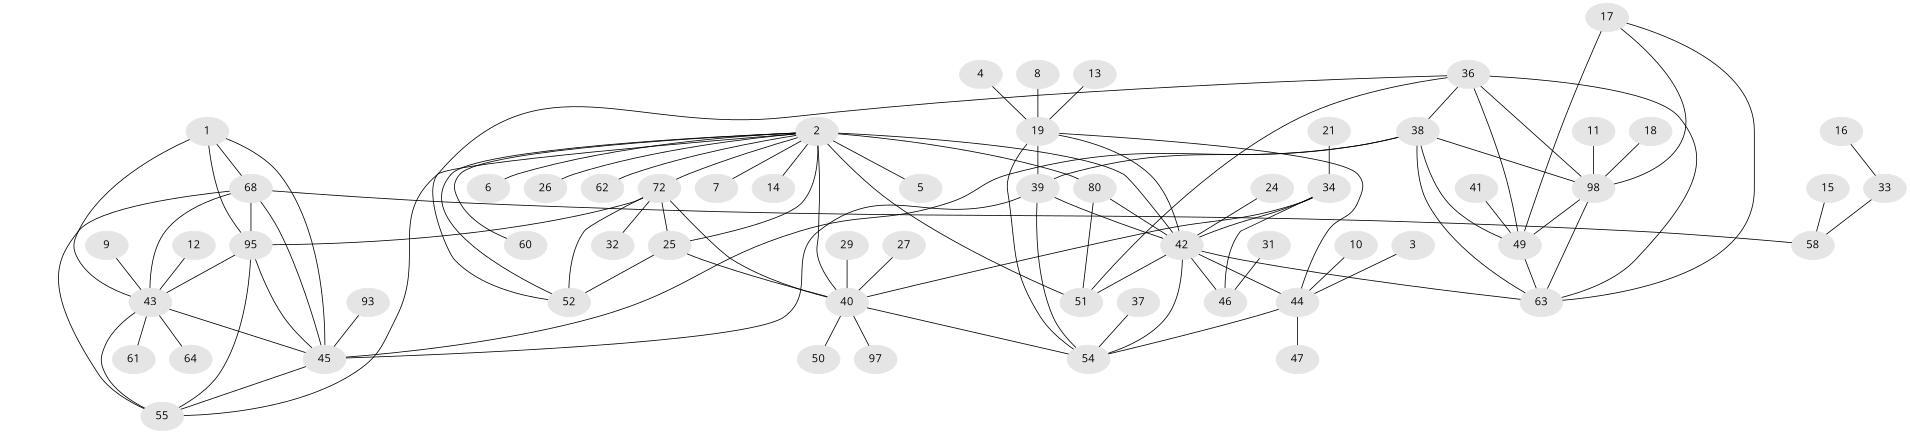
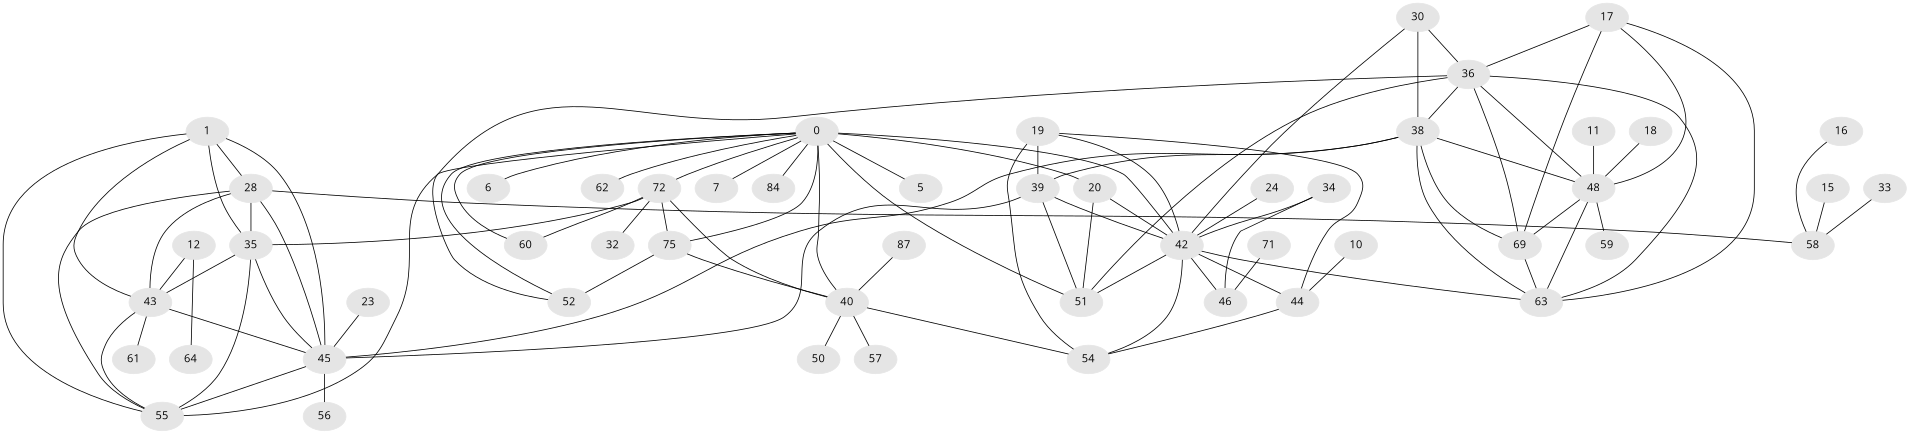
node "30": added
edge "17" -- "36": added
node "4": removed
node "8": removed
node "13": removed
node "2": label "2" -> "0"
node "21": removed
edge "16" -- "33": now "16" -- "58"
node "68": label "68" -> "28"
node "26": removed
node "14": label "14" -> "84"
node "80": label "80" -> "20"
node "41": removed
node "98": label "98" -> "48"
edge "72" -- "52": now "72" -- "60"
edge "34" -- "40": removed
node "9": removed
node "95": label "95" -> "35"
node "25": label "25" -> "75"
node "29": removed
node "27": label "27" -> "87"
node "31": label "31" -> "71"
node "3": removed
node "49": label "49" -> "69"
node "59": added
edge "1" -- "55": added
edge "39" -- "54": now "39" -- "51"
node "93": label "93" -> "23"
node "37": removed
edge "43" -- "64": now "12" -- "64"
node "97": label "97" -> "57"
node "47": removed
node "56": added
